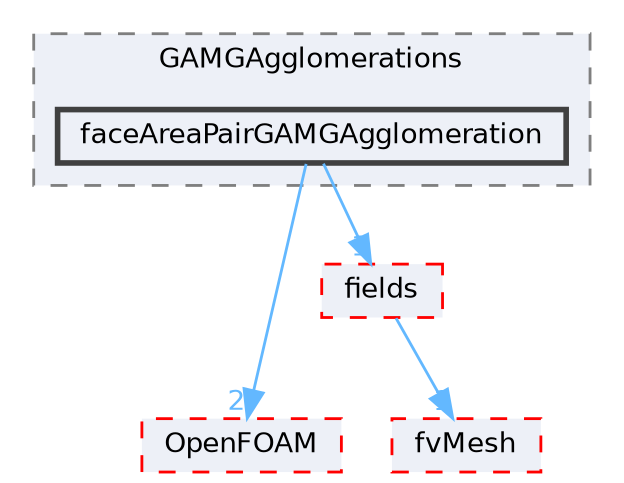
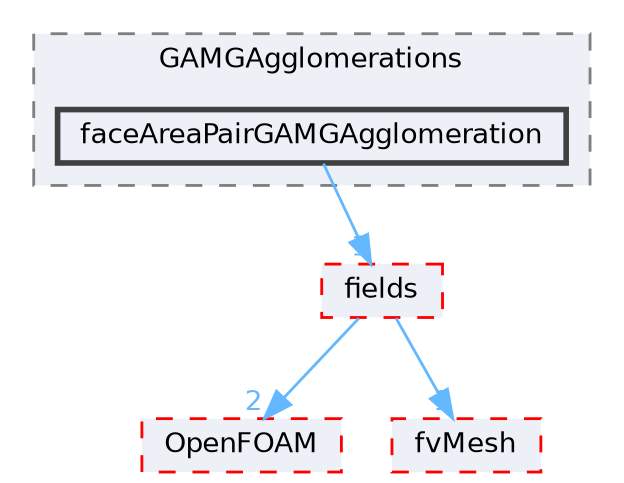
edge "faceAreaPairGAMGAgglomeration" -> "OpenFOAM": now "fields" -> "OpenFOAM"
